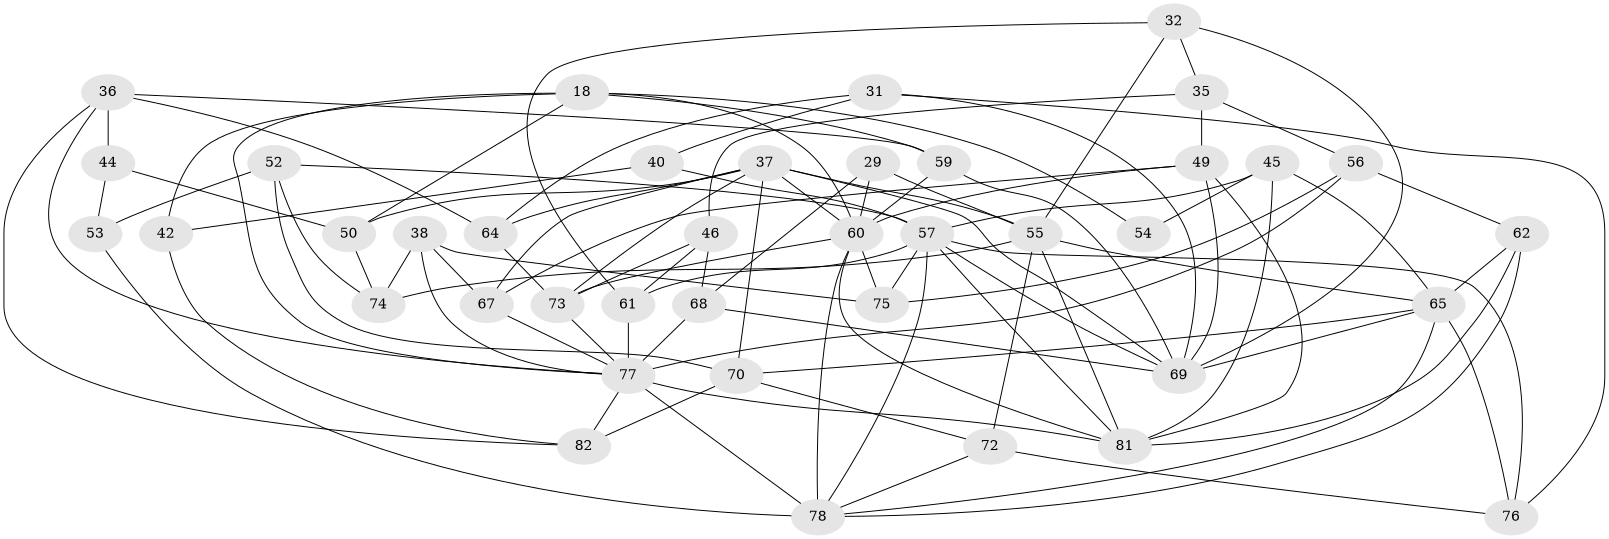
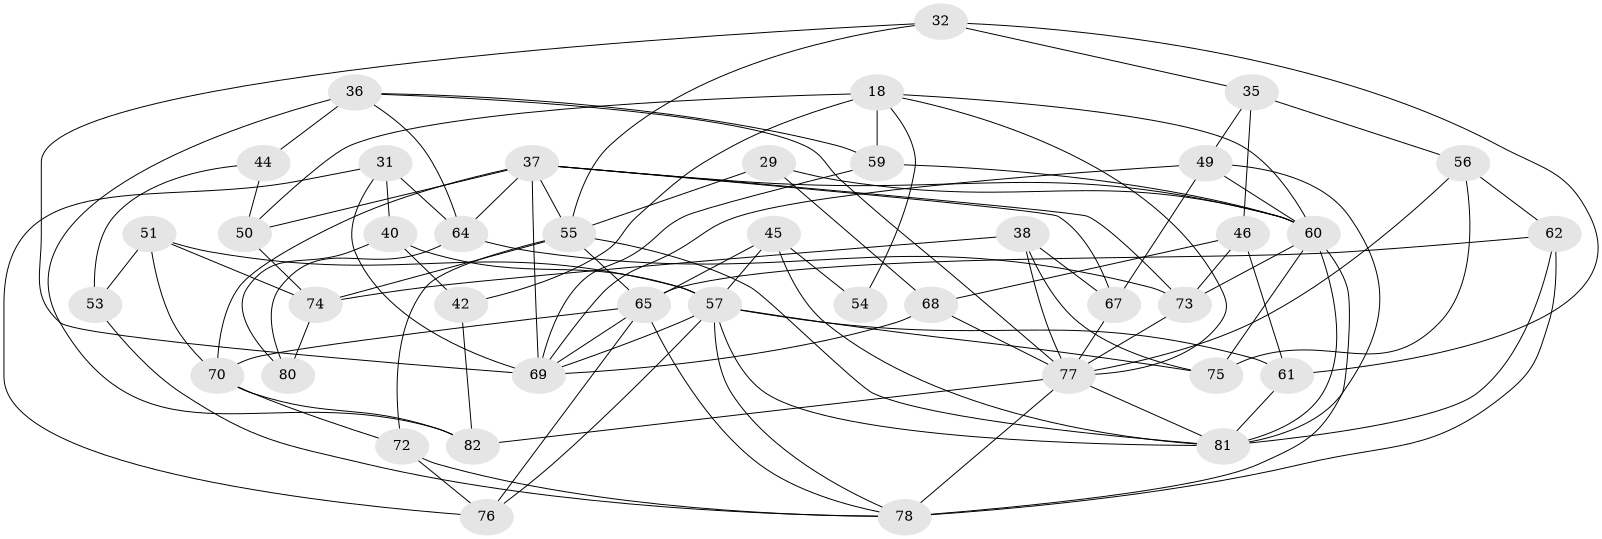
node "52": label "52" -> "51"
edge "61" -- "77": now "61" -- "81"
node "80": added
